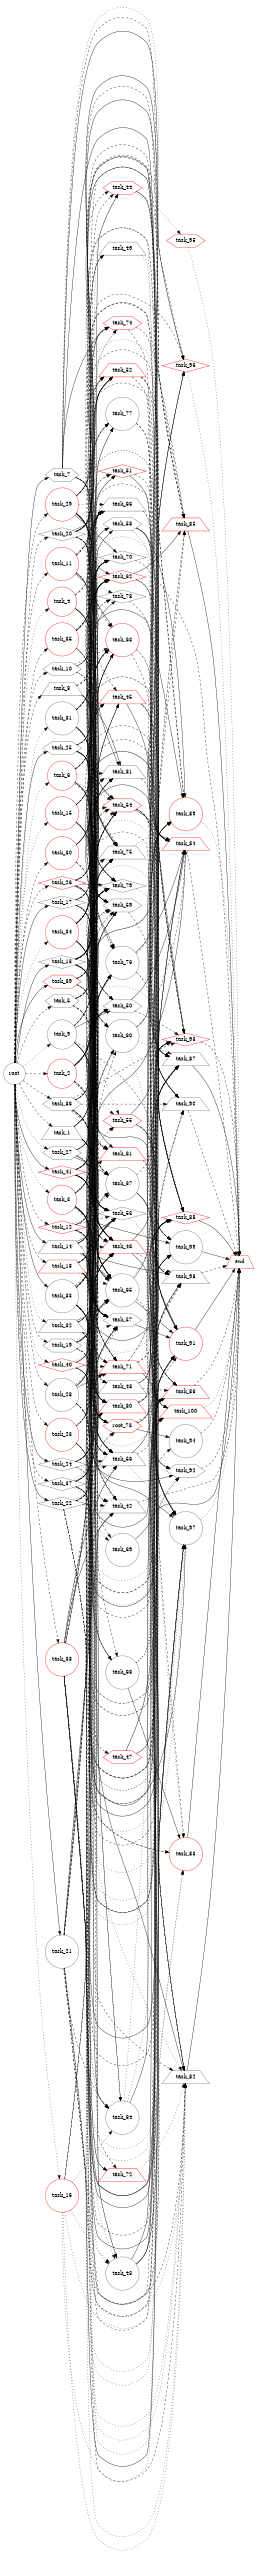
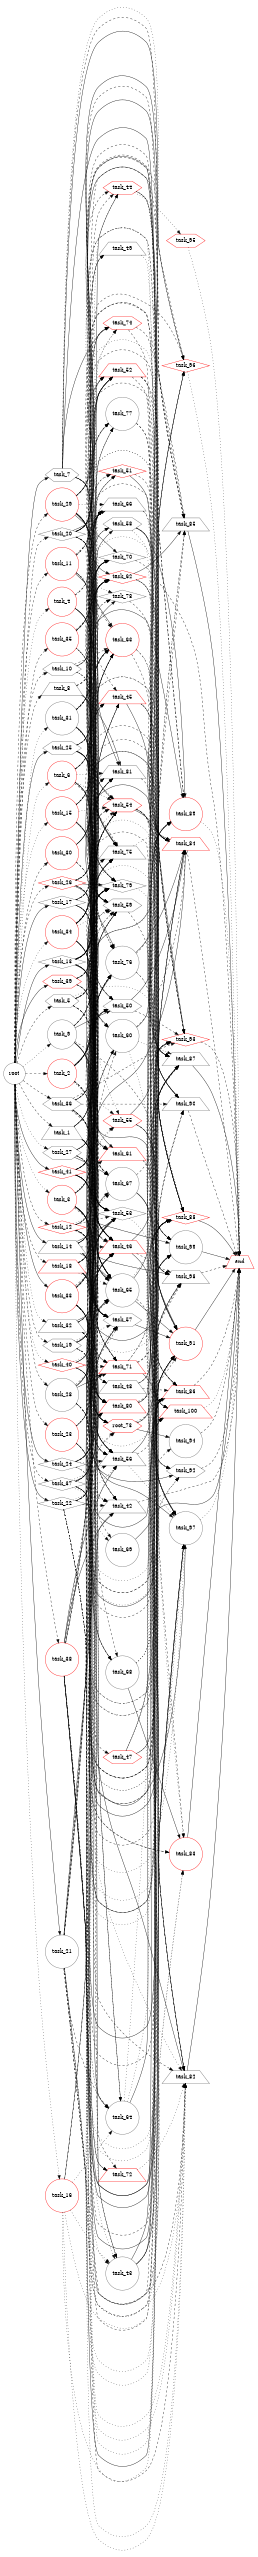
node "task_85": color red -> gray40
node "task_33": color gray40 -> red
edge "task_14" -> "task_100": now "task_14" -> "task_80"
